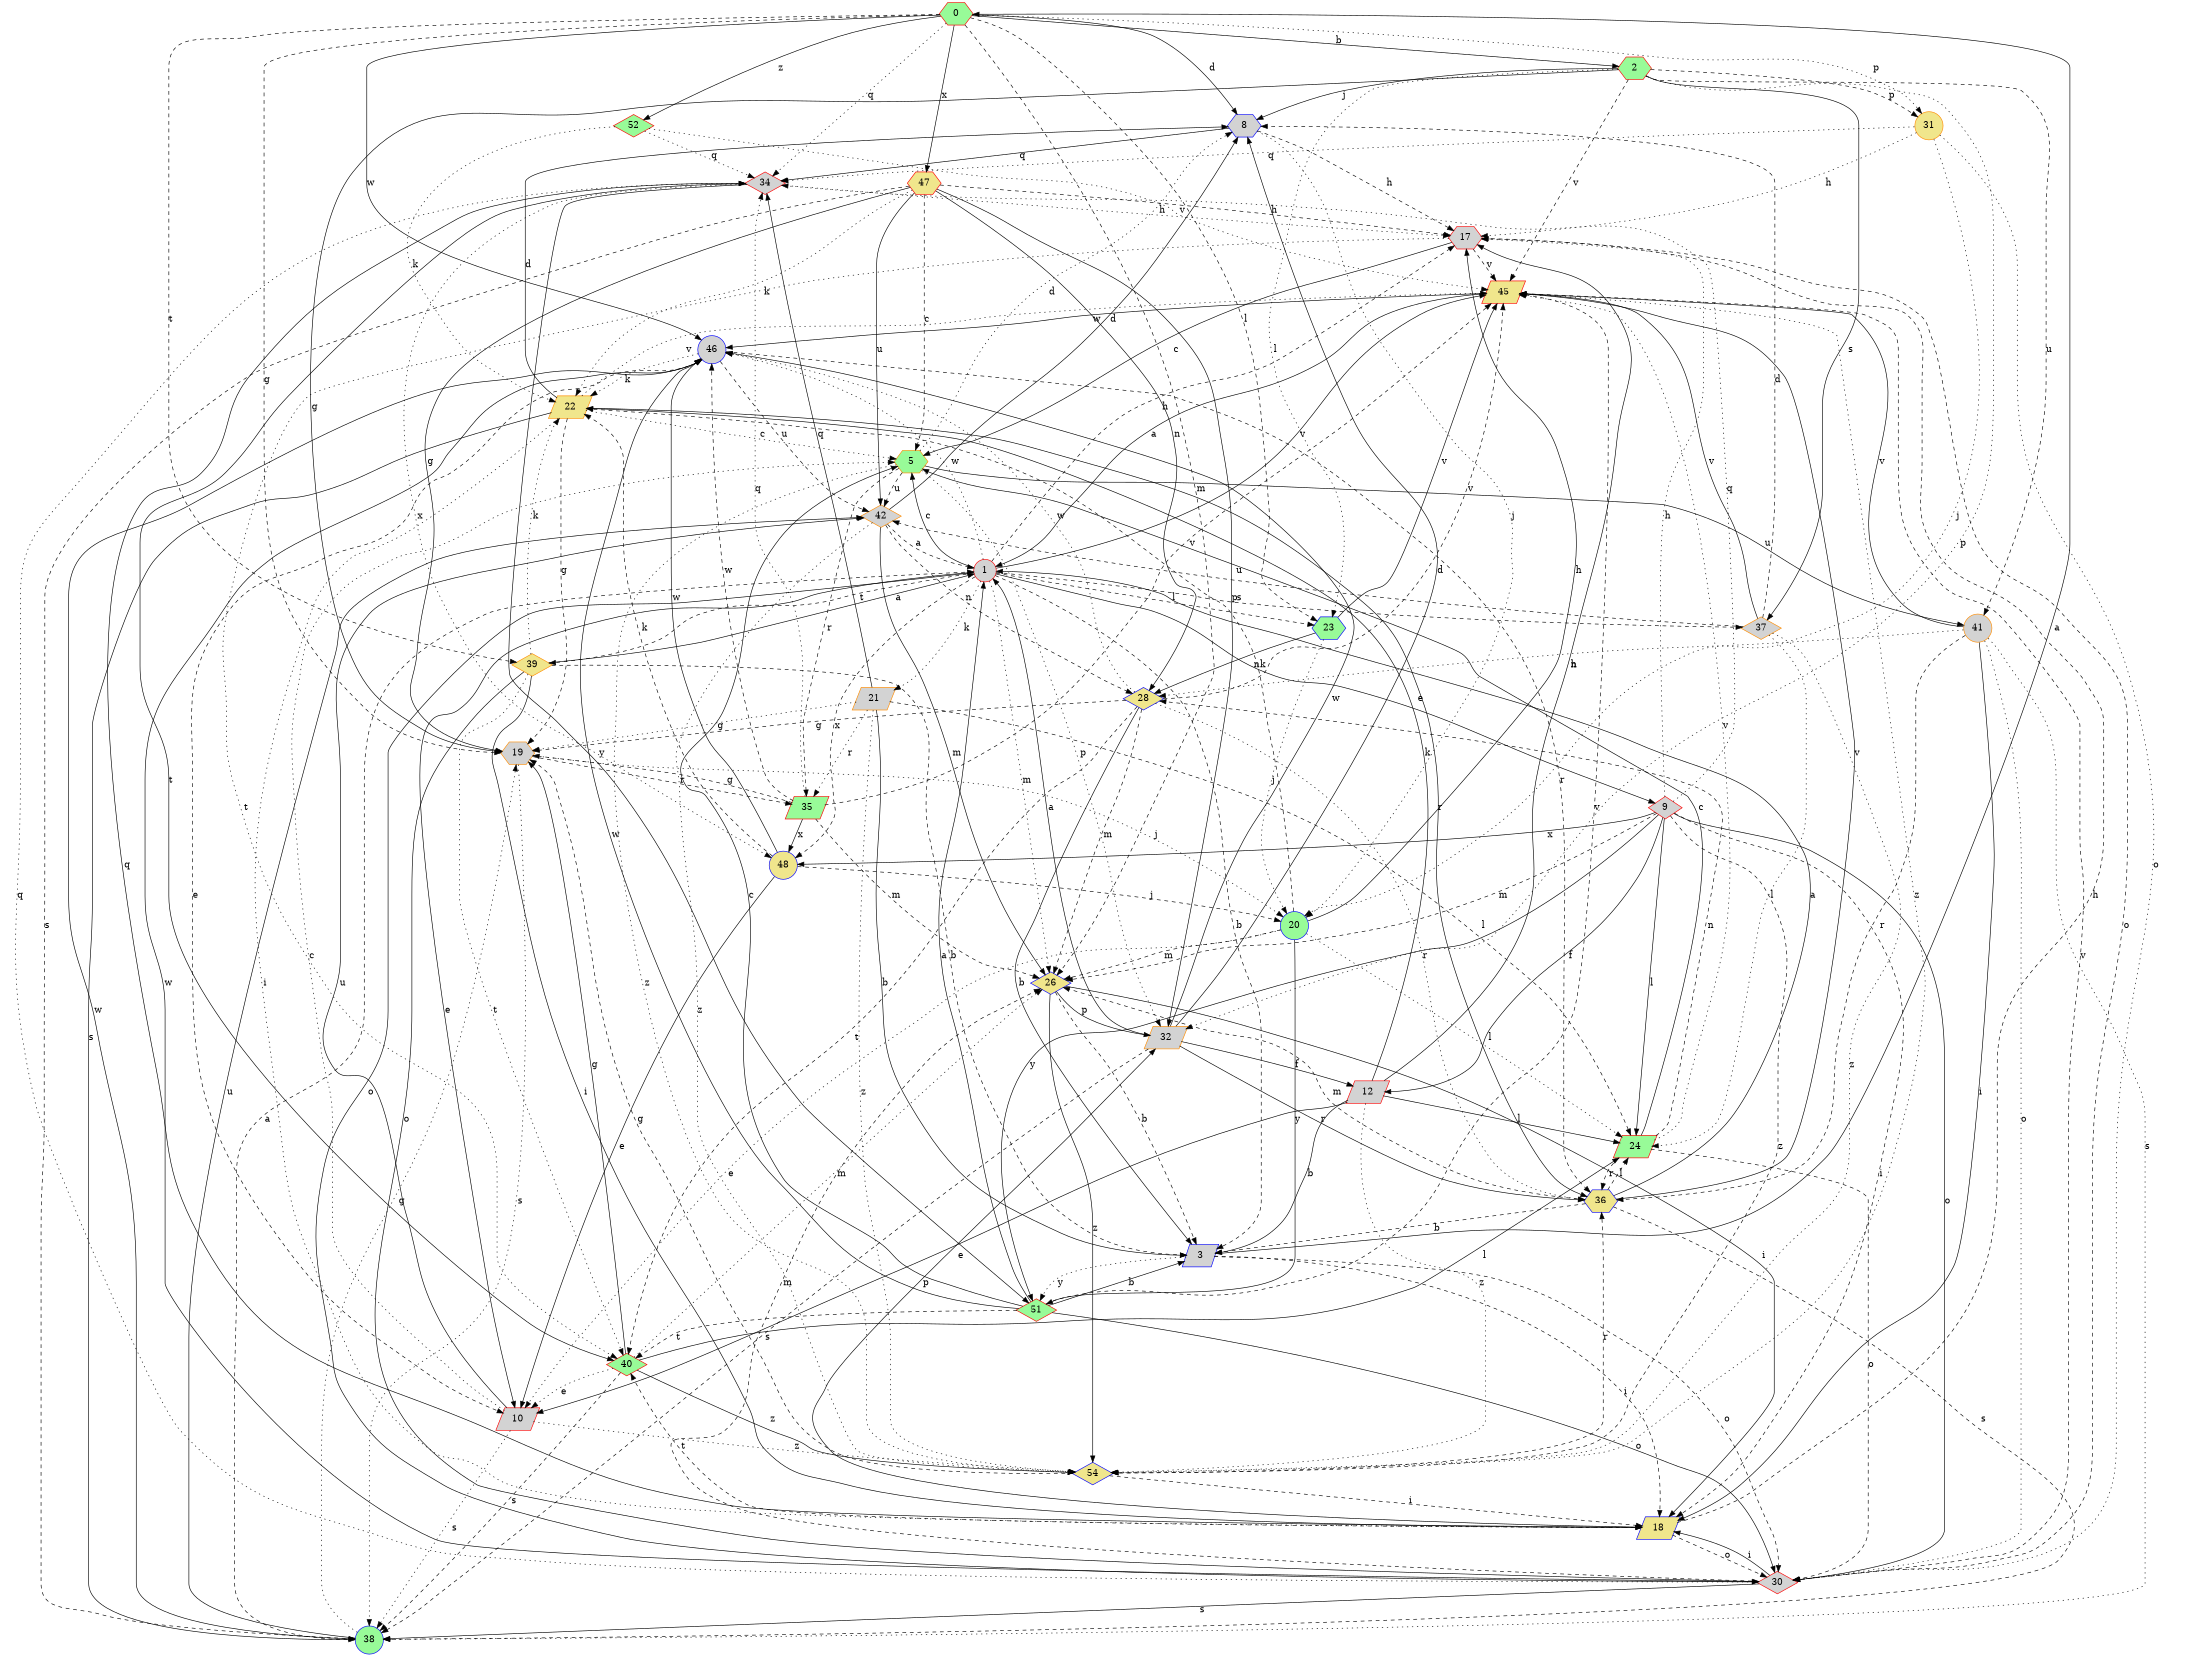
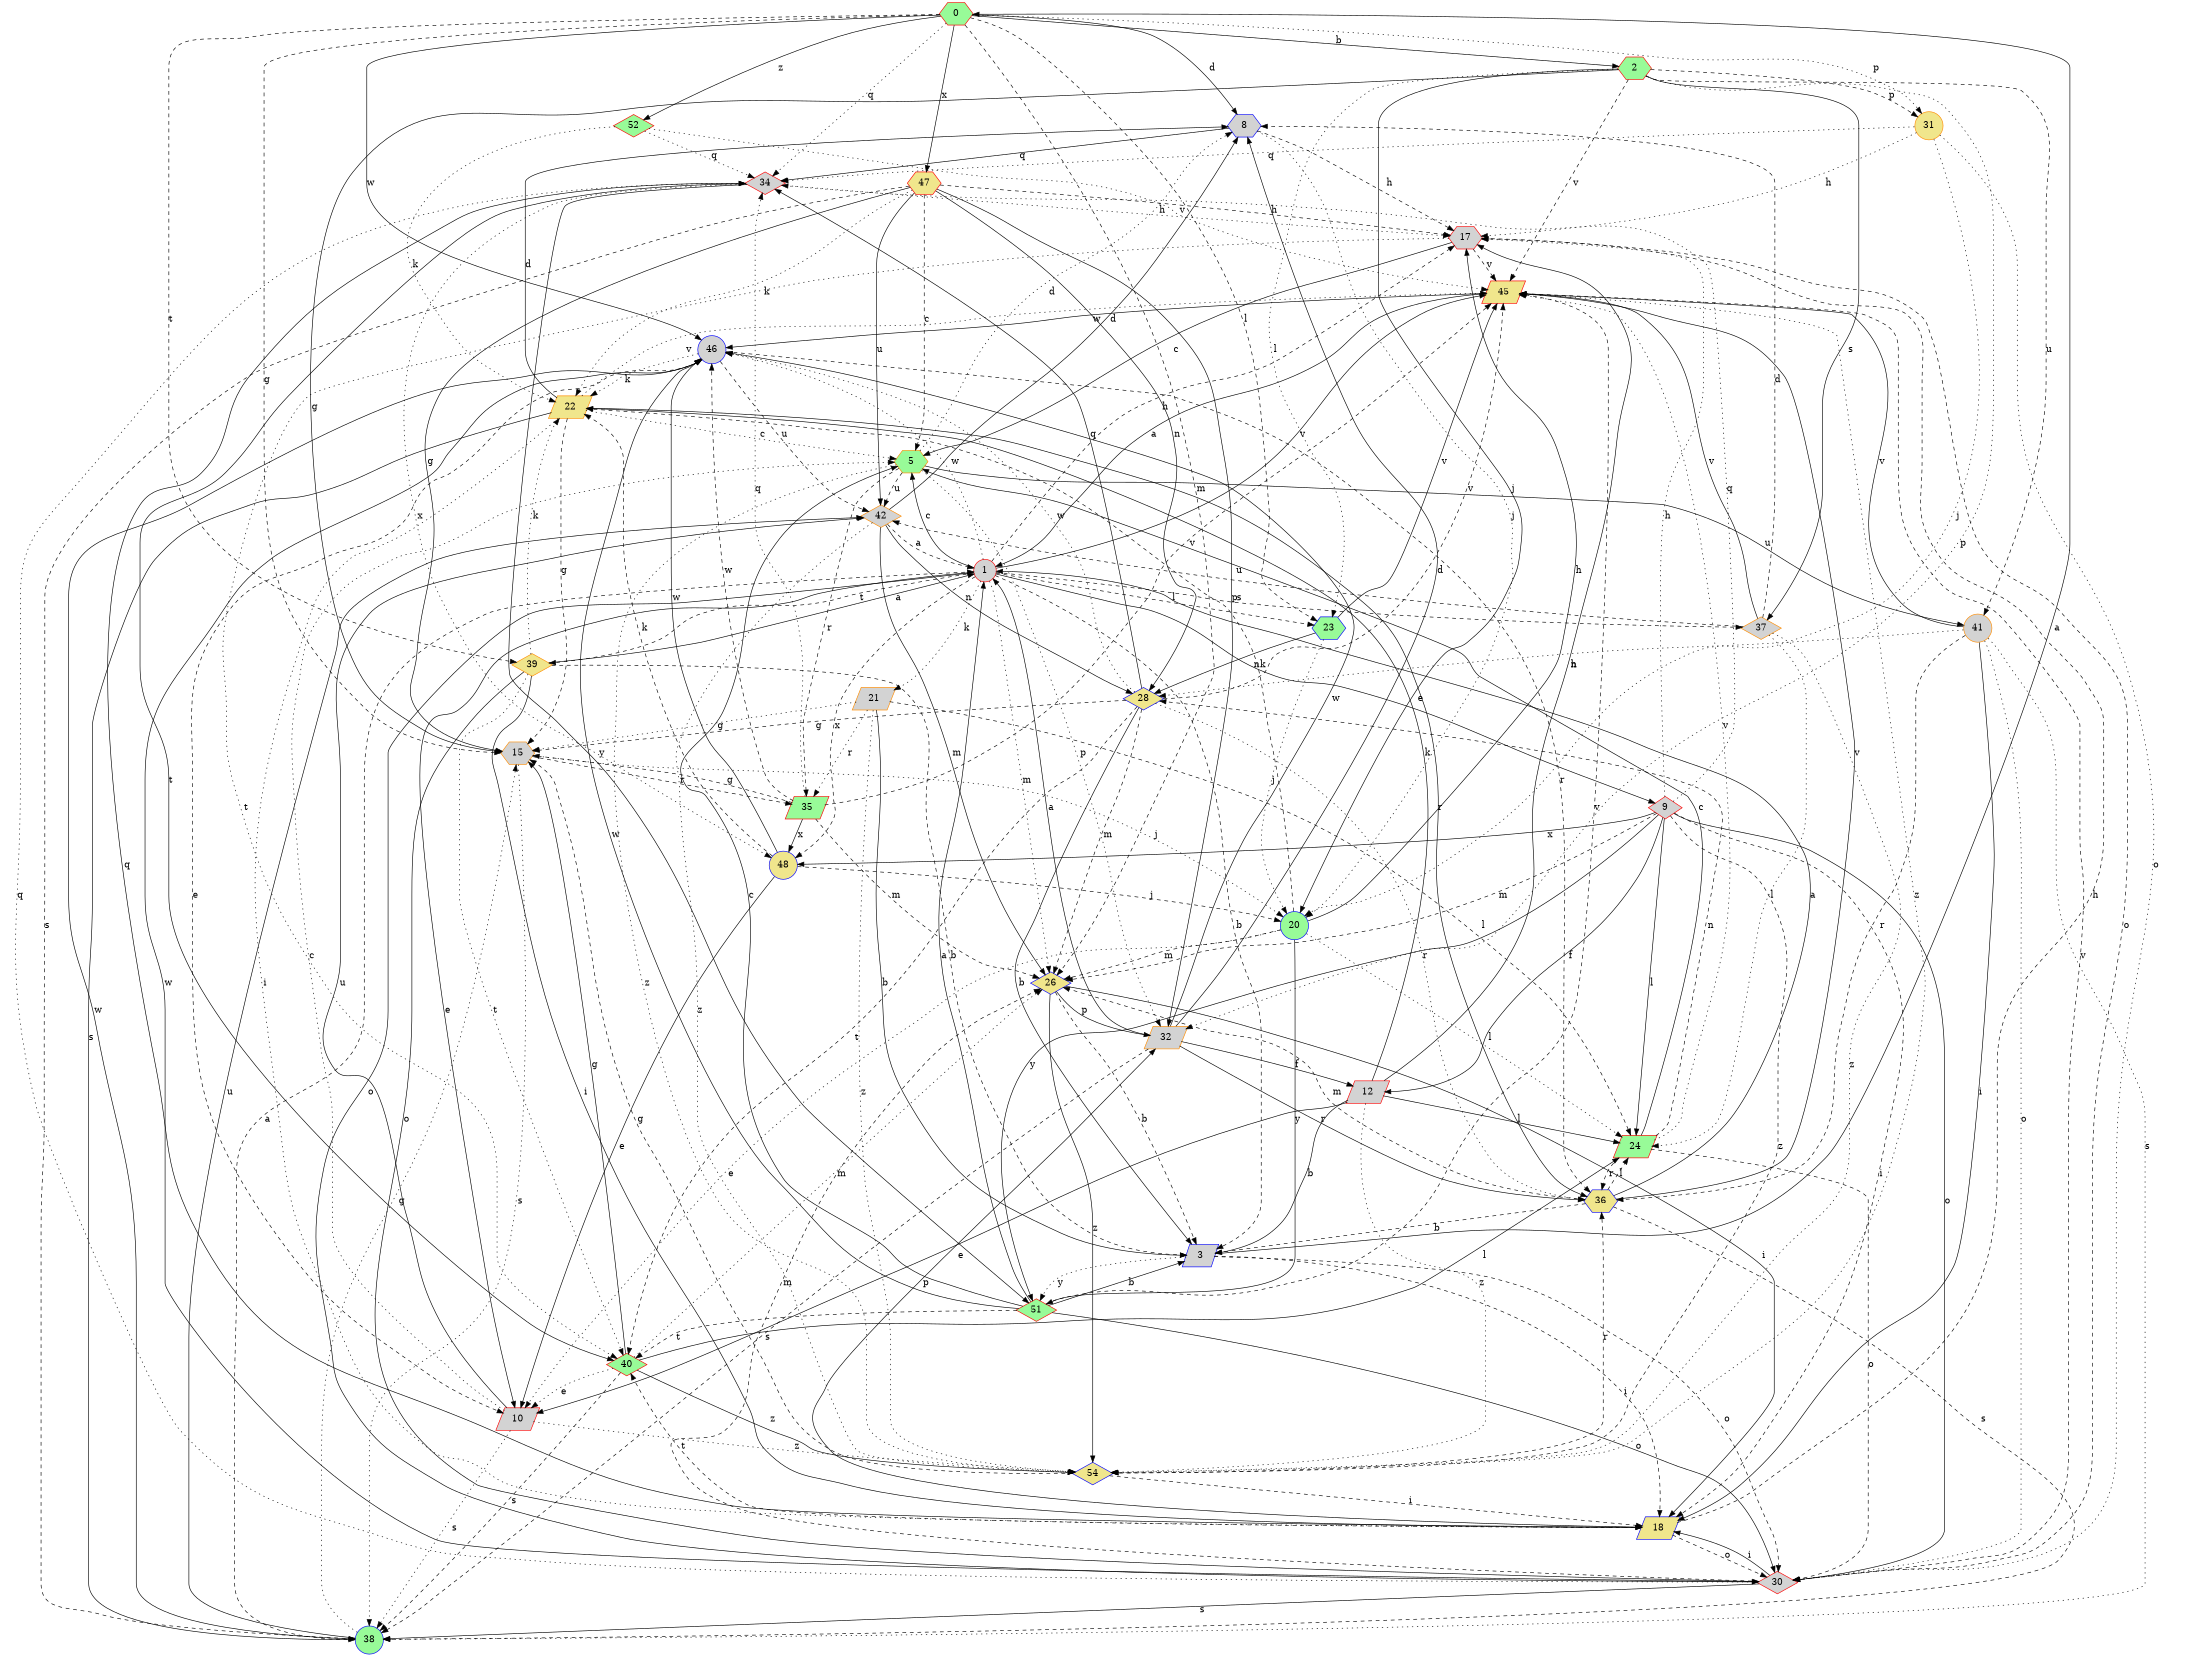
edge "2" -> "8": now "2" -> "20"
edge "21" -> "34": now "28" -> "34"
edge "42" -> "28": style dashed -> solid
node "19": label "19" -> "15"
